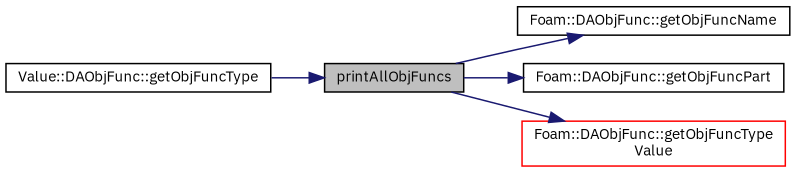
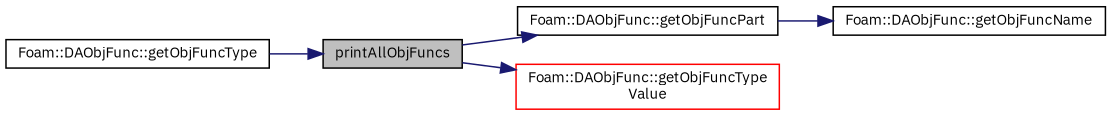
edge "printAllObjFuncs" -> "Foam::DAObjFunc::getObjFuncName": now "Foam::DAObjFunc::getObjFuncPart" -> "Foam::DAObjFunc::getObjFuncName"
node "Value::DAObjFunc::getObjFuncType": label "Value::DAObjFunc::getObjFuncType" -> "Foam::DAObjFunc::getObjFuncType"
